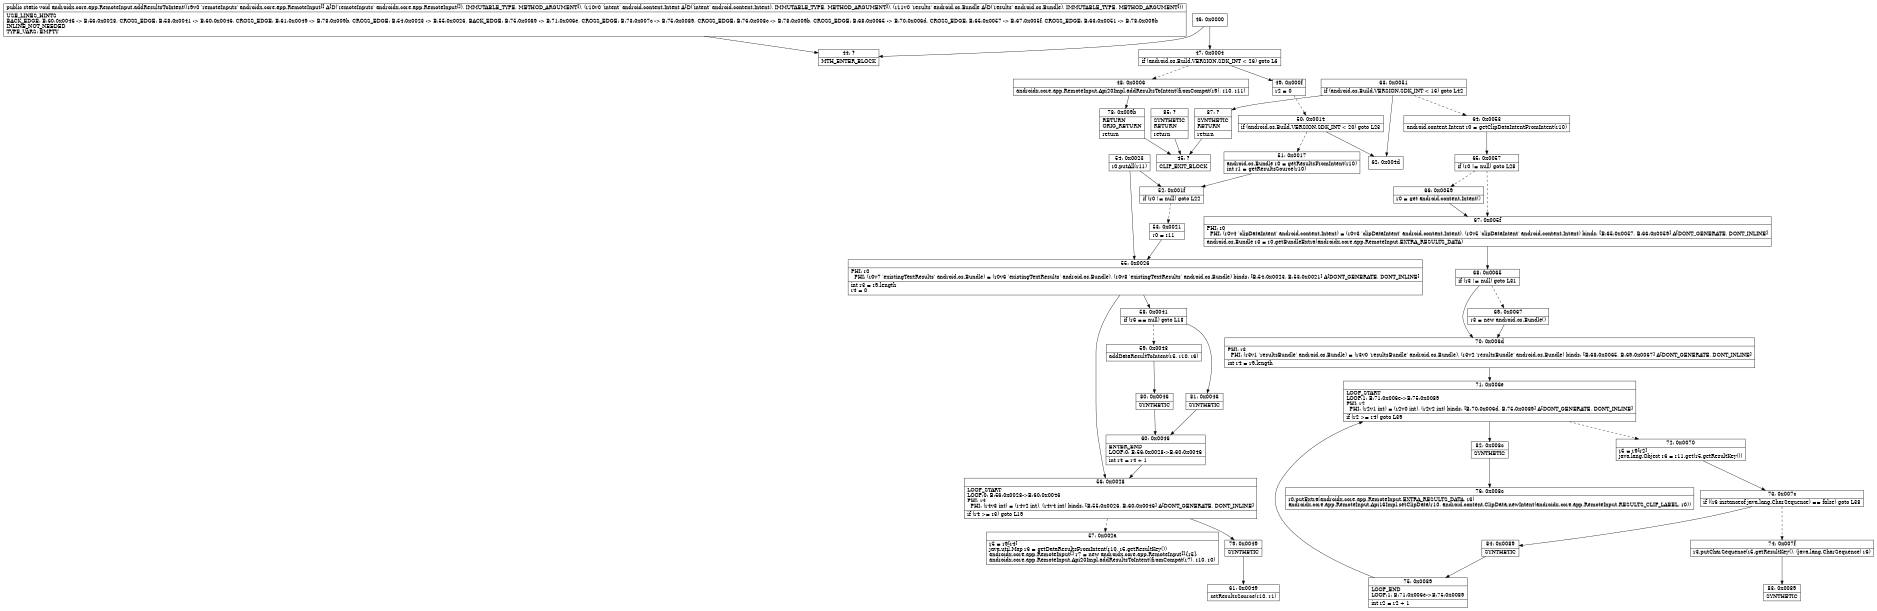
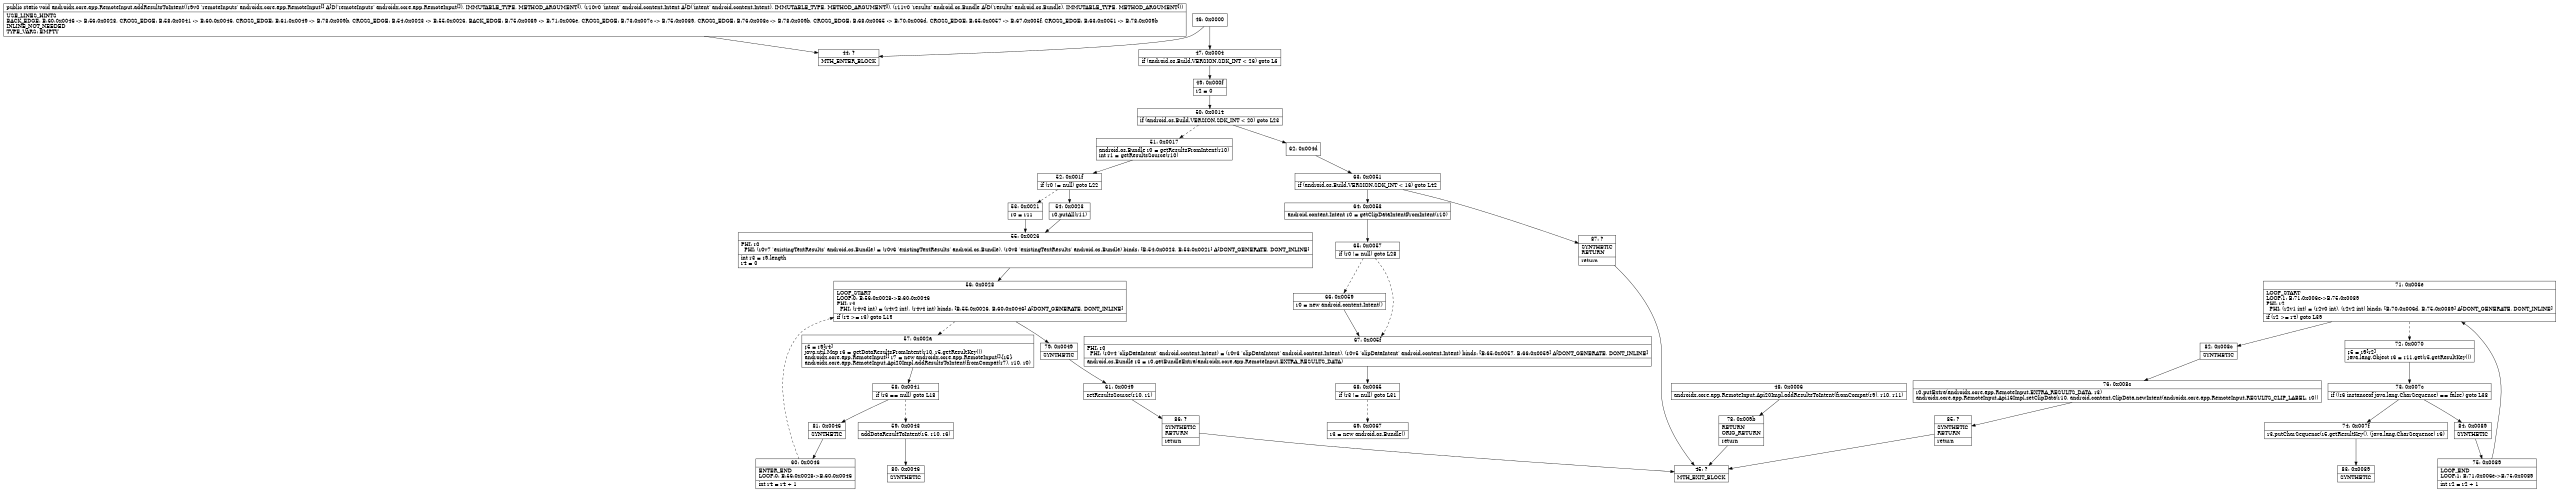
edge "47: 0x0004" -> "48: 0x0006": removed
edge "49: 0x000f" -> "50: 0x0014": style dashed -> solid
edge "63: 0x0051" -> "64: 0x0053": style dashed -> solid
edge "63: 0x0051" -> "62: 0x004d": reversed
node "45: ?": text "CLIP_EXIT_BLOCK" -> "MTH_EXIT_BLOCK"
edge "54: 0x0023" -> "52: 0x001f": reversed
node "66: 0x0059": text "r0 = get android.content.Intent()" -> "r0 = new android.content.Intent()"
edge "55: 0x0026" -> "58: 0x0041": now "57: 0x002a" -> "58: 0x0041"
node "70: 0x006d": removed
edge "76: 0x008c" -> "85: ?": added
edge "80: 0x0046" -> "60: 0x0046": removed
node "86: ?": added
edge "60: 0x0046" -> "56: 0x0028": style solid -> dashed
edge "73: 0x007c" -> "74: 0x007f": style dashed -> solid
